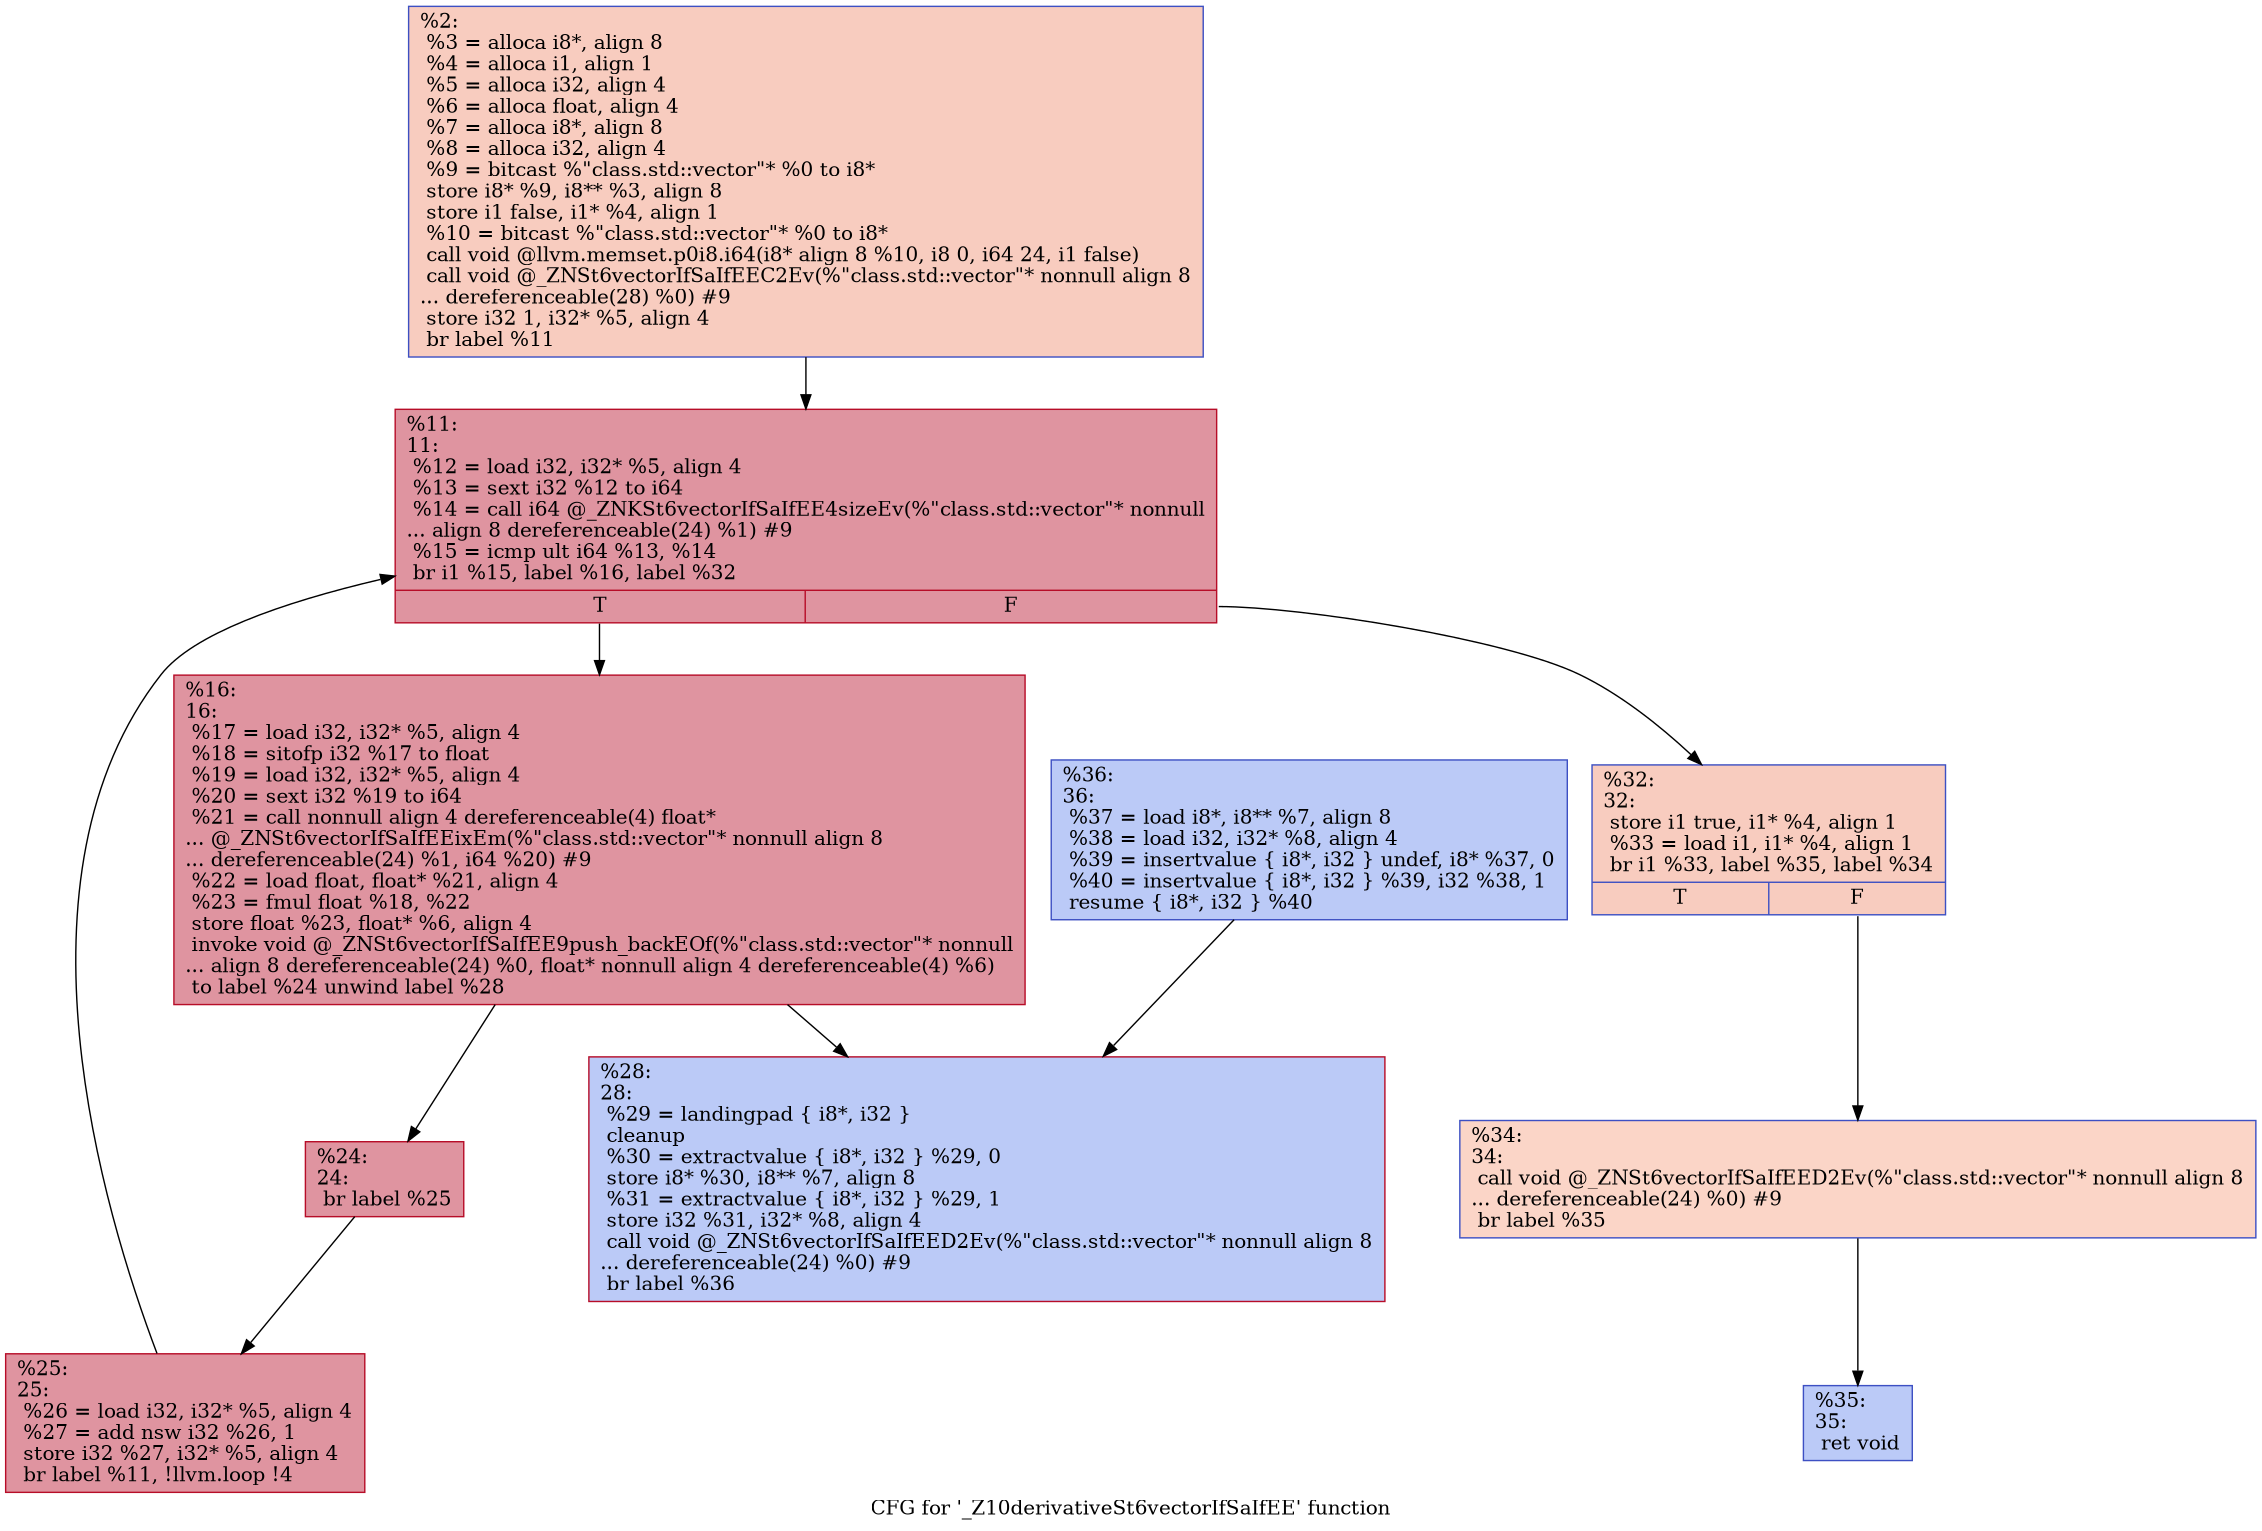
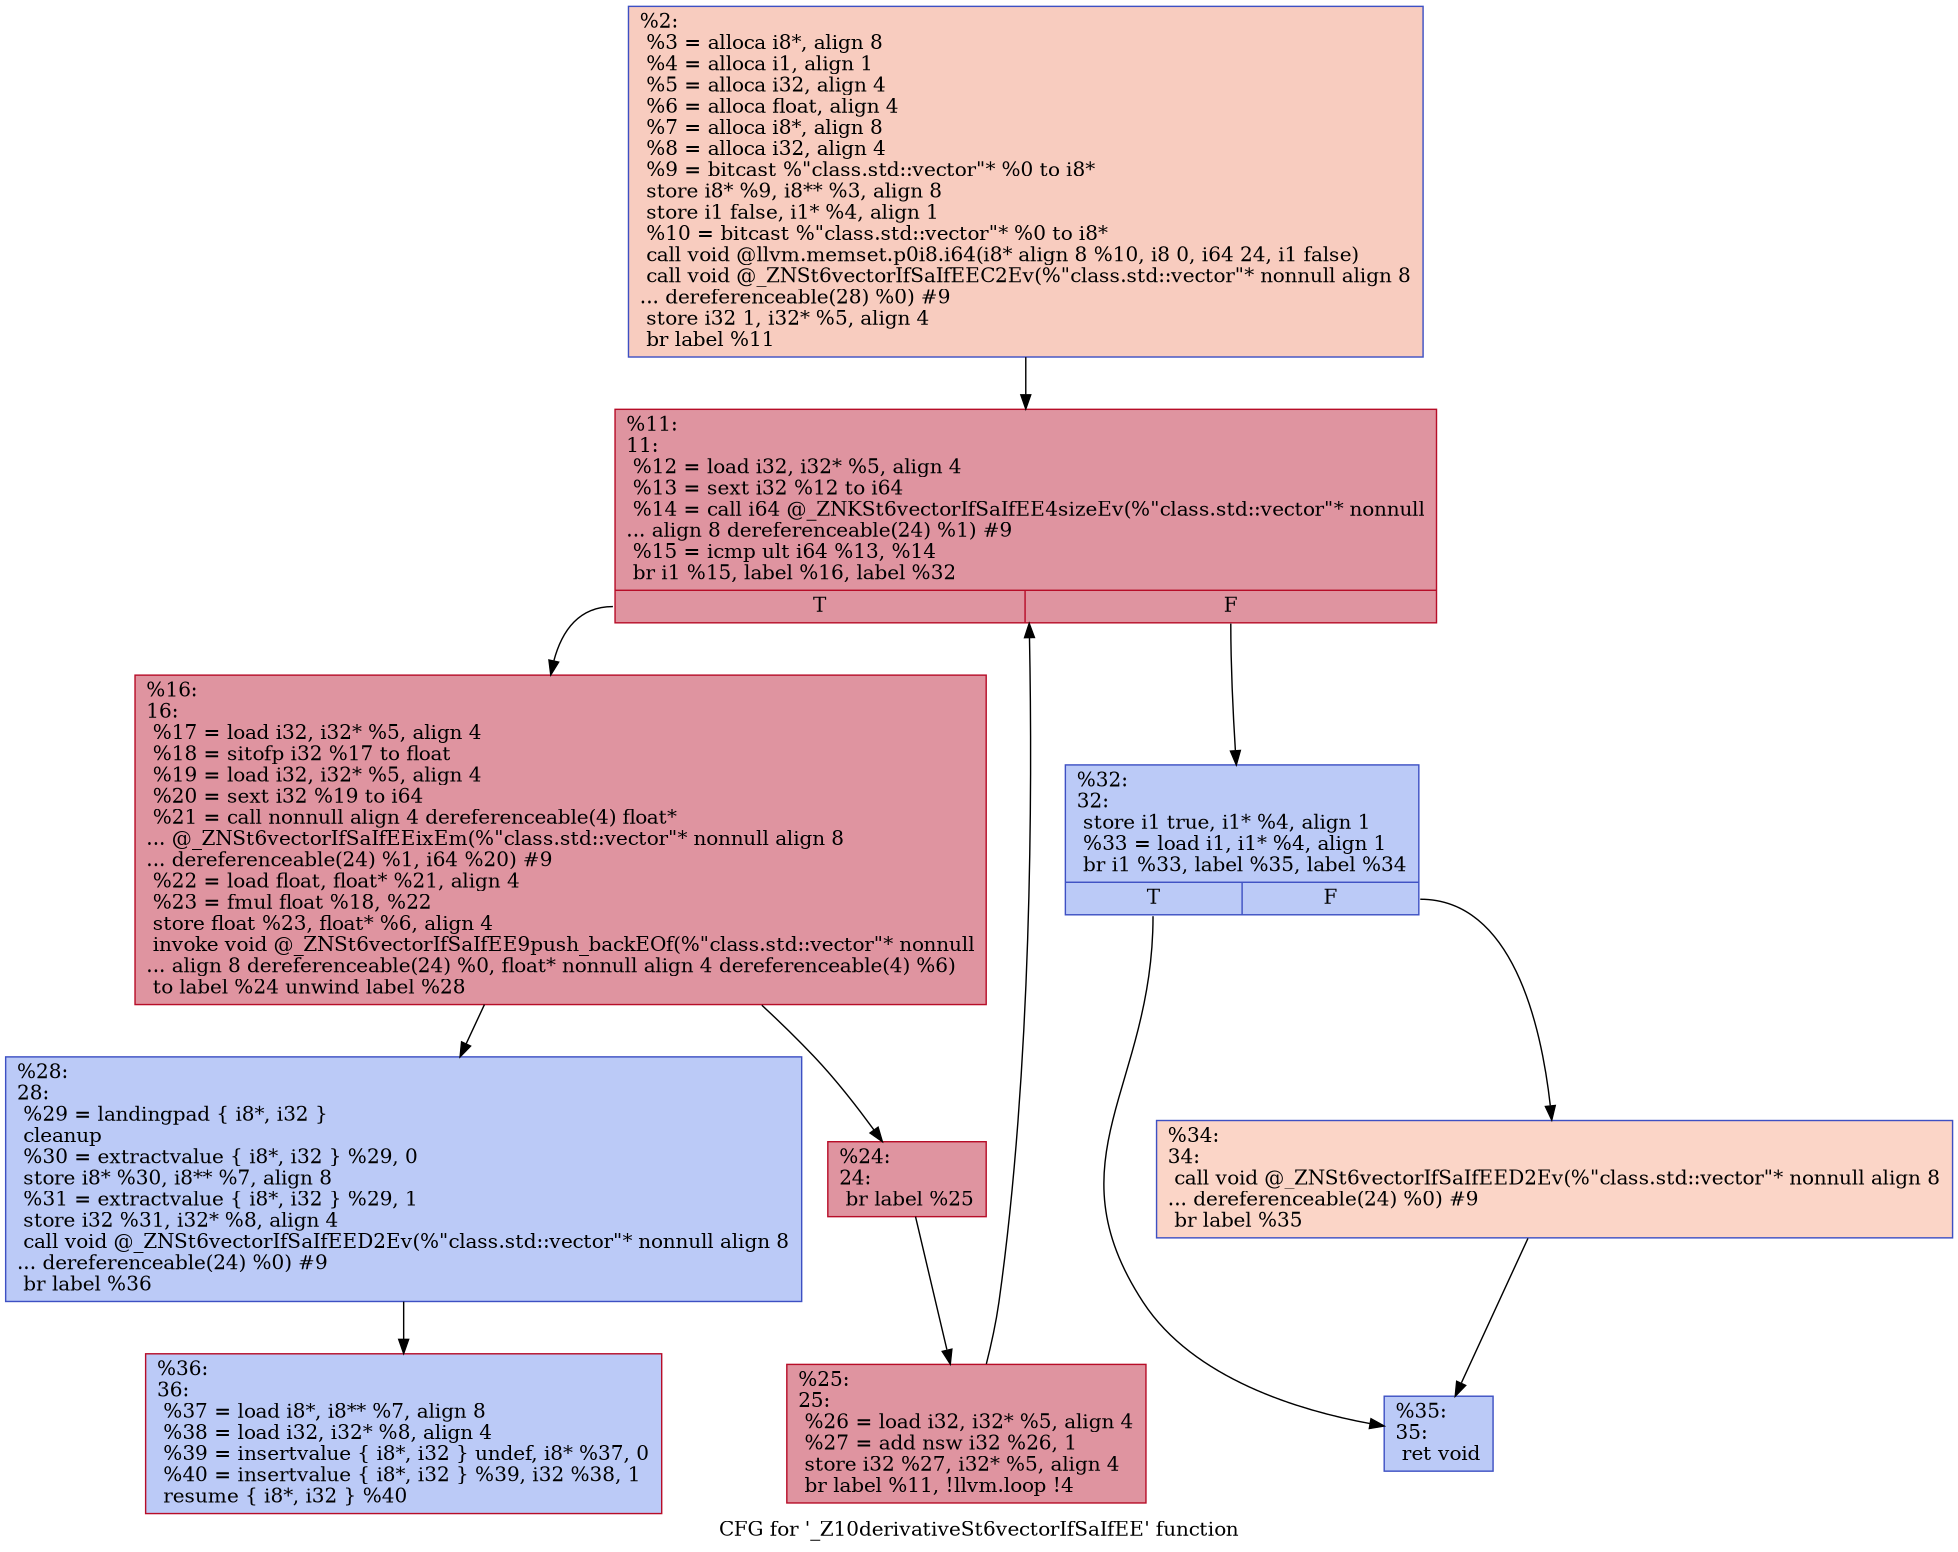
node "%36:": color #3d50c3ff -> #b70d28ff
node "%32:": fillcolor #f08b6e70 -> #6687ed70
edge "%36:" -> "%28:": reversed
node "%28:": color #b70d28ff -> #3d50c3ff
edge "%32:" -> "%35:": added
